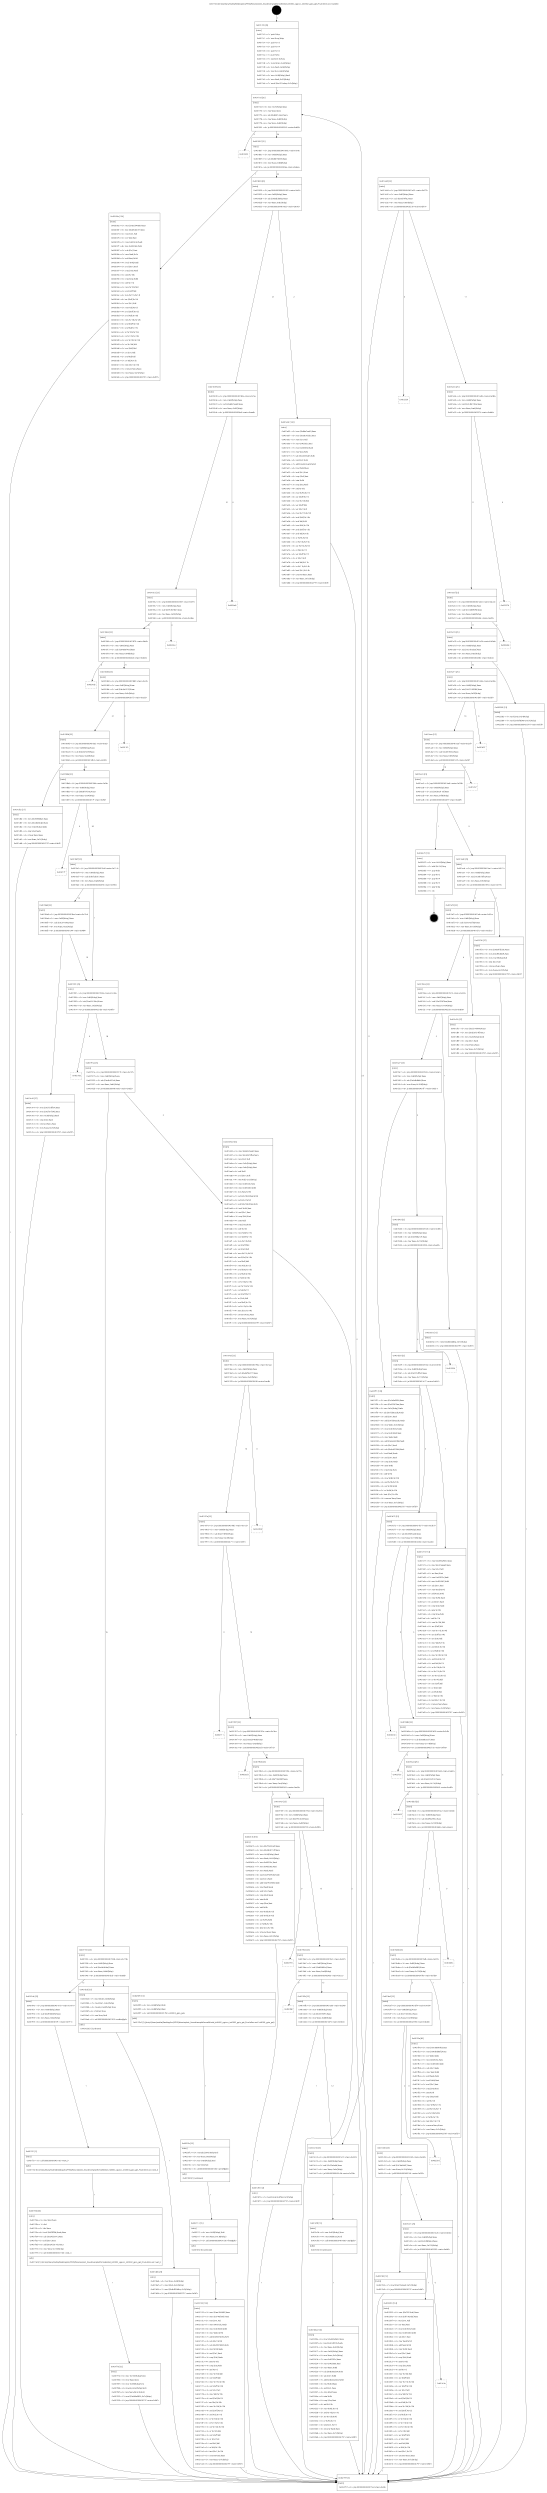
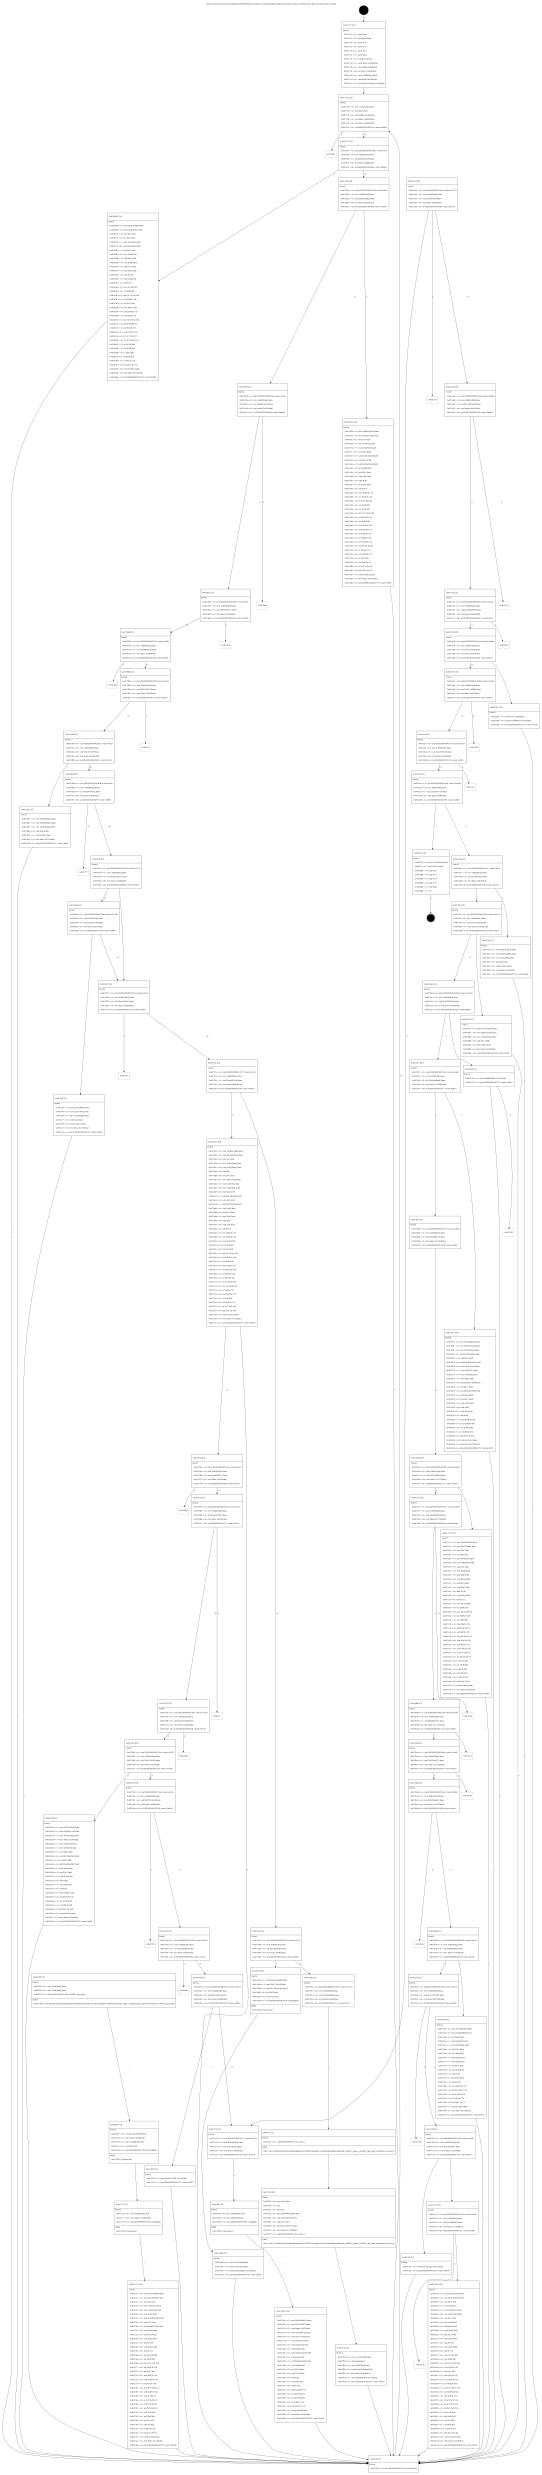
edge "0x401b40 [25]" -> "0x402294": now "0x40205e [12]" -> "0x402294"
